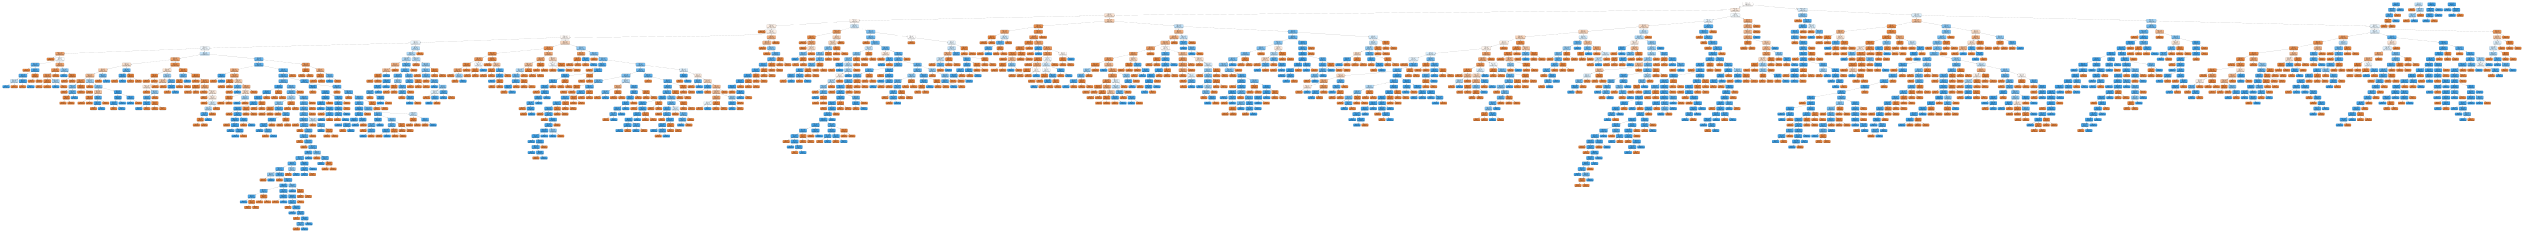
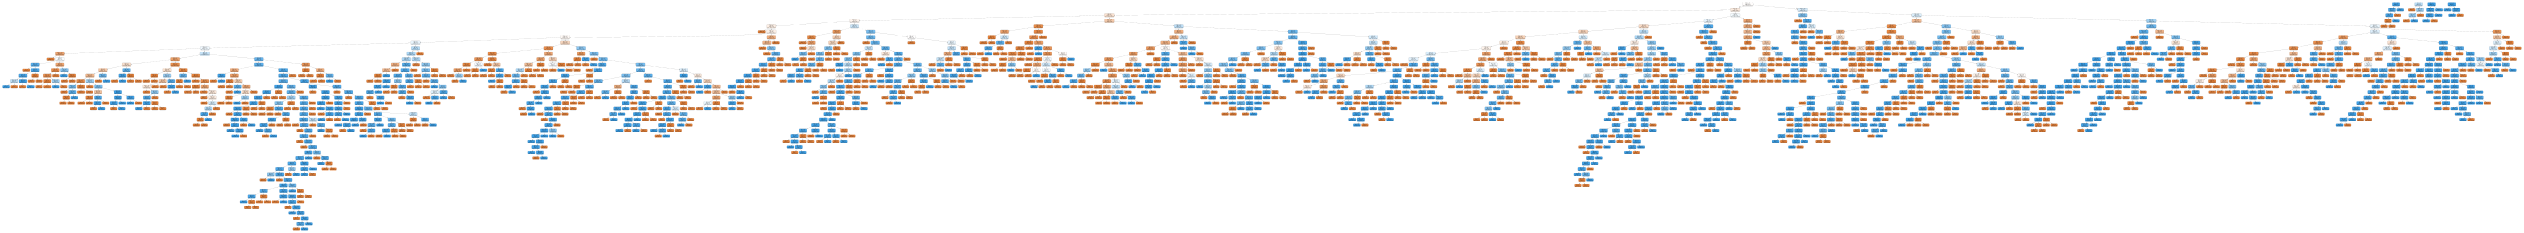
node "x[94] <= -0.93 gini = 0.06 samples = 3 value = [1.55, 50.78]": fillcolor #3fa0e6 -> #fae8dc
node "x[101] <= 0.16 gini = 0.0 samples = 2 value = [2.58, 0.0]": fillcolor #e58139 -> #d0e8f9
